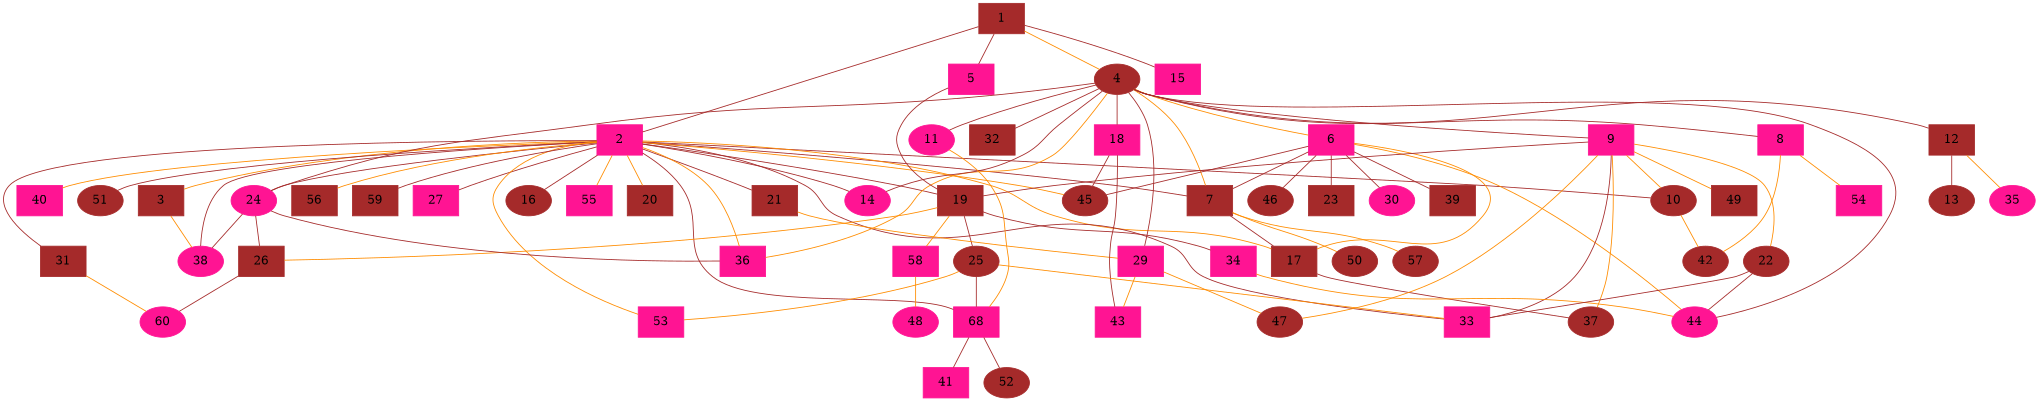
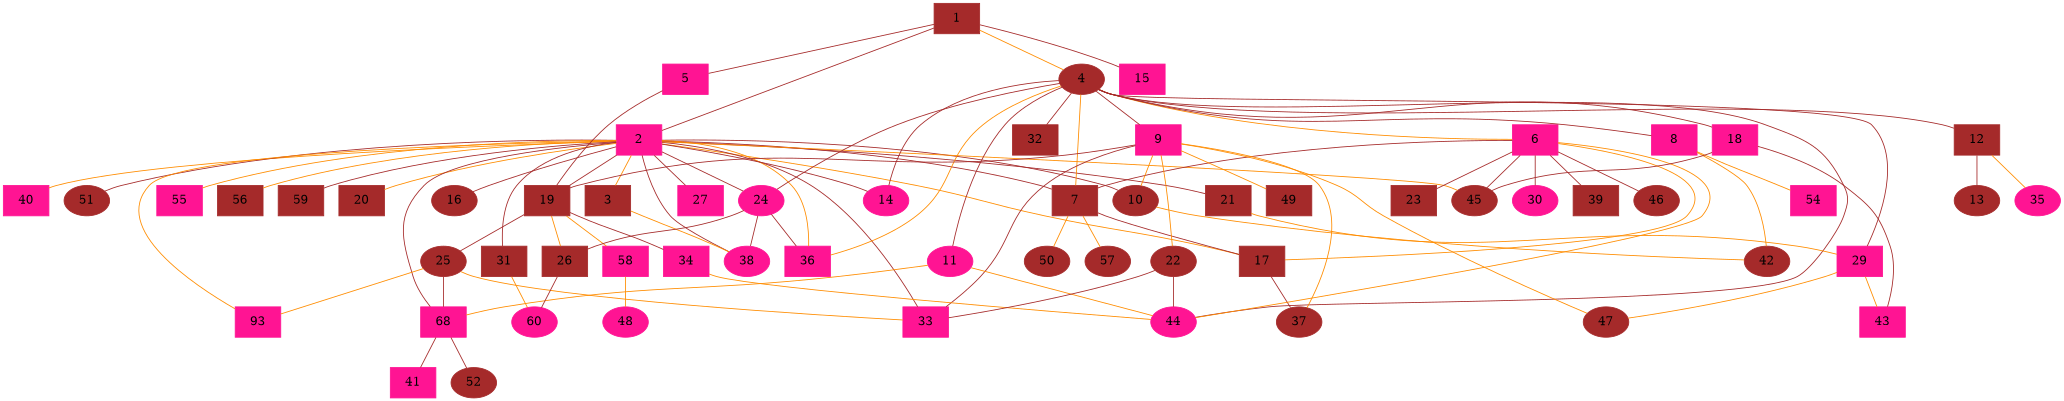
edge "11" -- "44": added
node "53": label "53" -> "93"
